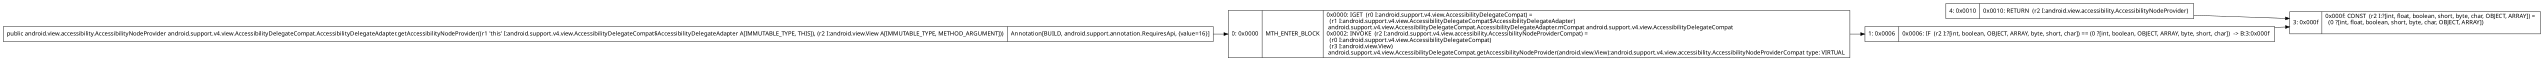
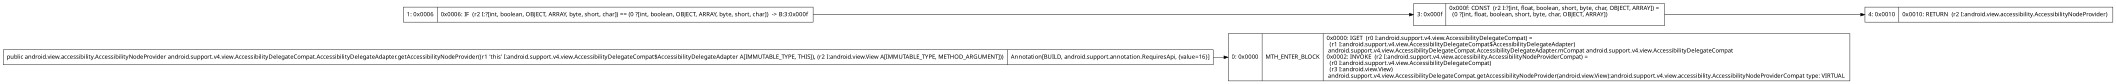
edge "4: 0x0010" -> "3: 0x000f": reversed
edge "0: 0x0000" -> "1: 0x0006": removed
